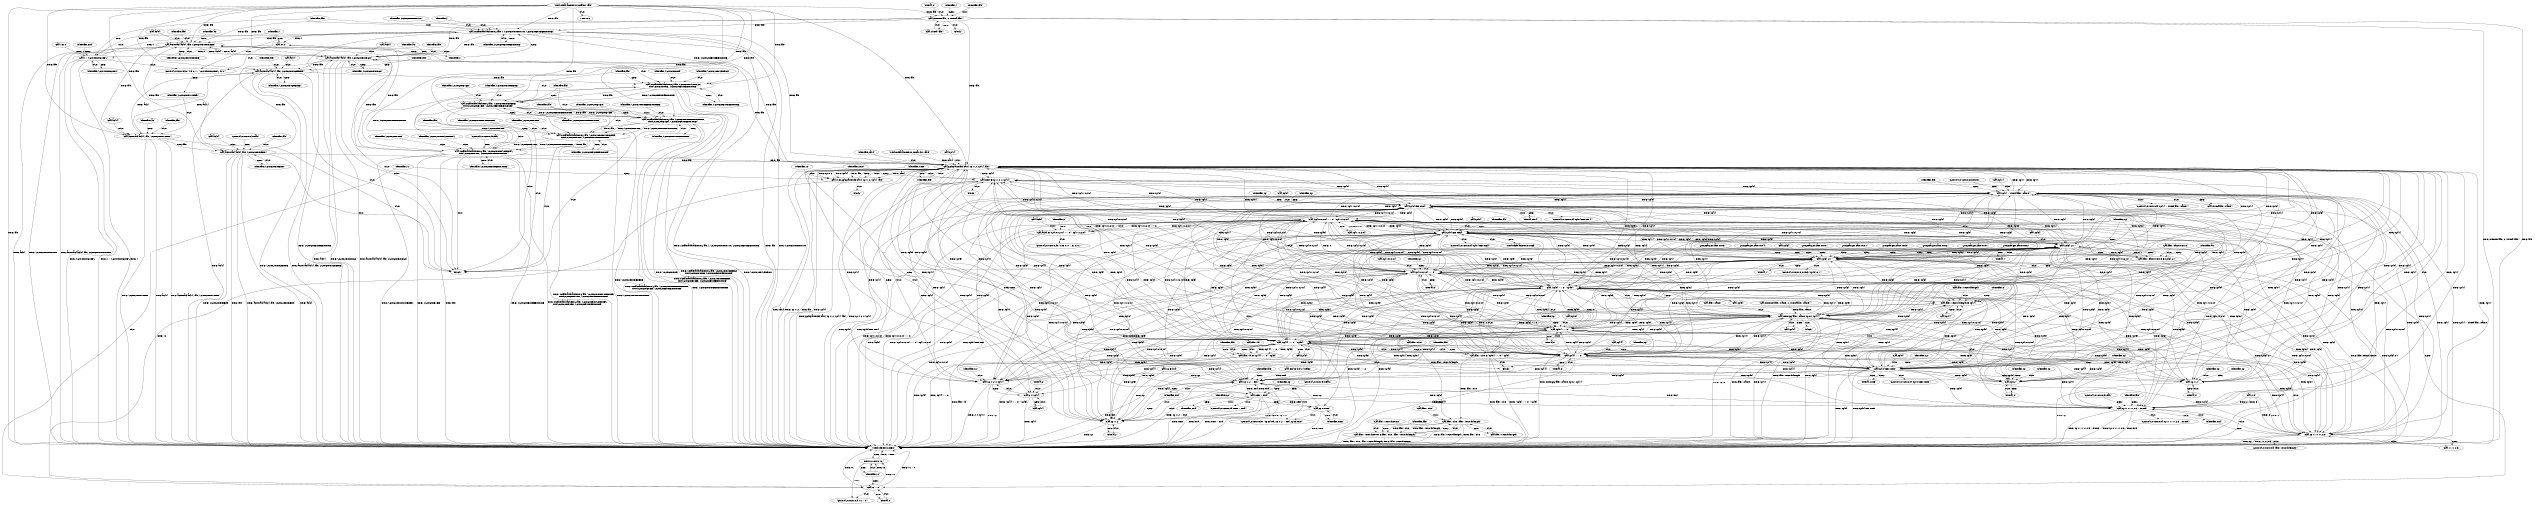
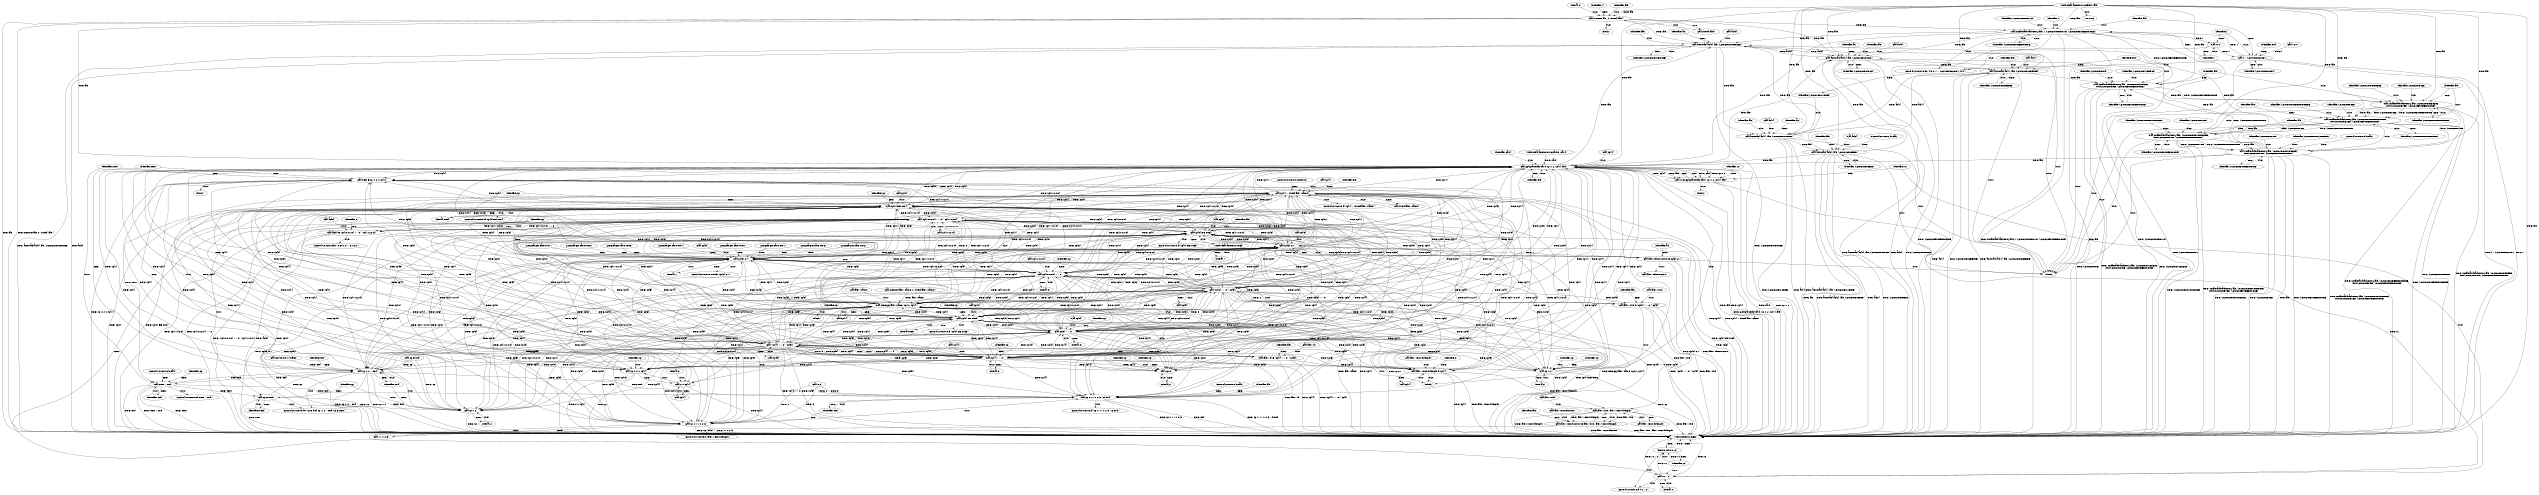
edge "(MethodParameterIn,sc_file_t *file)" -> "(Call,ac_to_acl(ac[0], file, SC_AC_OP_UPDATE))": removed, label "DDG: file"
edge "(Call,file->ef_structure)" -> "(Call,file->ef_structure = sp[6] & 7)": reversed
edge "(Call,file->record_length = sp[7])" -> "(Call,memcpy(file->name, sp+2, sp[1]))": reversed
edge "(Return,return rc;)" -> "(ControlStructure,if (rc < 0))": label "MAX: " -> "AST: "
